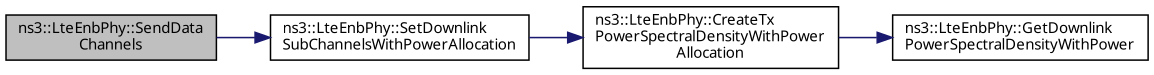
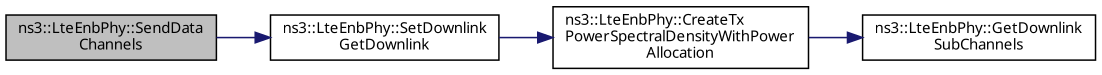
node "ns3::LteEnbPhy::SetDownlink SubChannelsWithPowerAllocation": label "ns3::LteEnbPhy::SetDownlink SubChannelsWithPowerAllocation" -> "ns3::LteEnbPhy::SetDownlink GetDownlink"
node "ns3::LteEnbPhy::GetDownlink PowerSpectralDensityWithPower": label "ns3::LteEnbPhy::GetDownlink PowerSpectralDensityWithPower" -> "ns3::LteEnbPhy::GetDownlink SubChannels"
